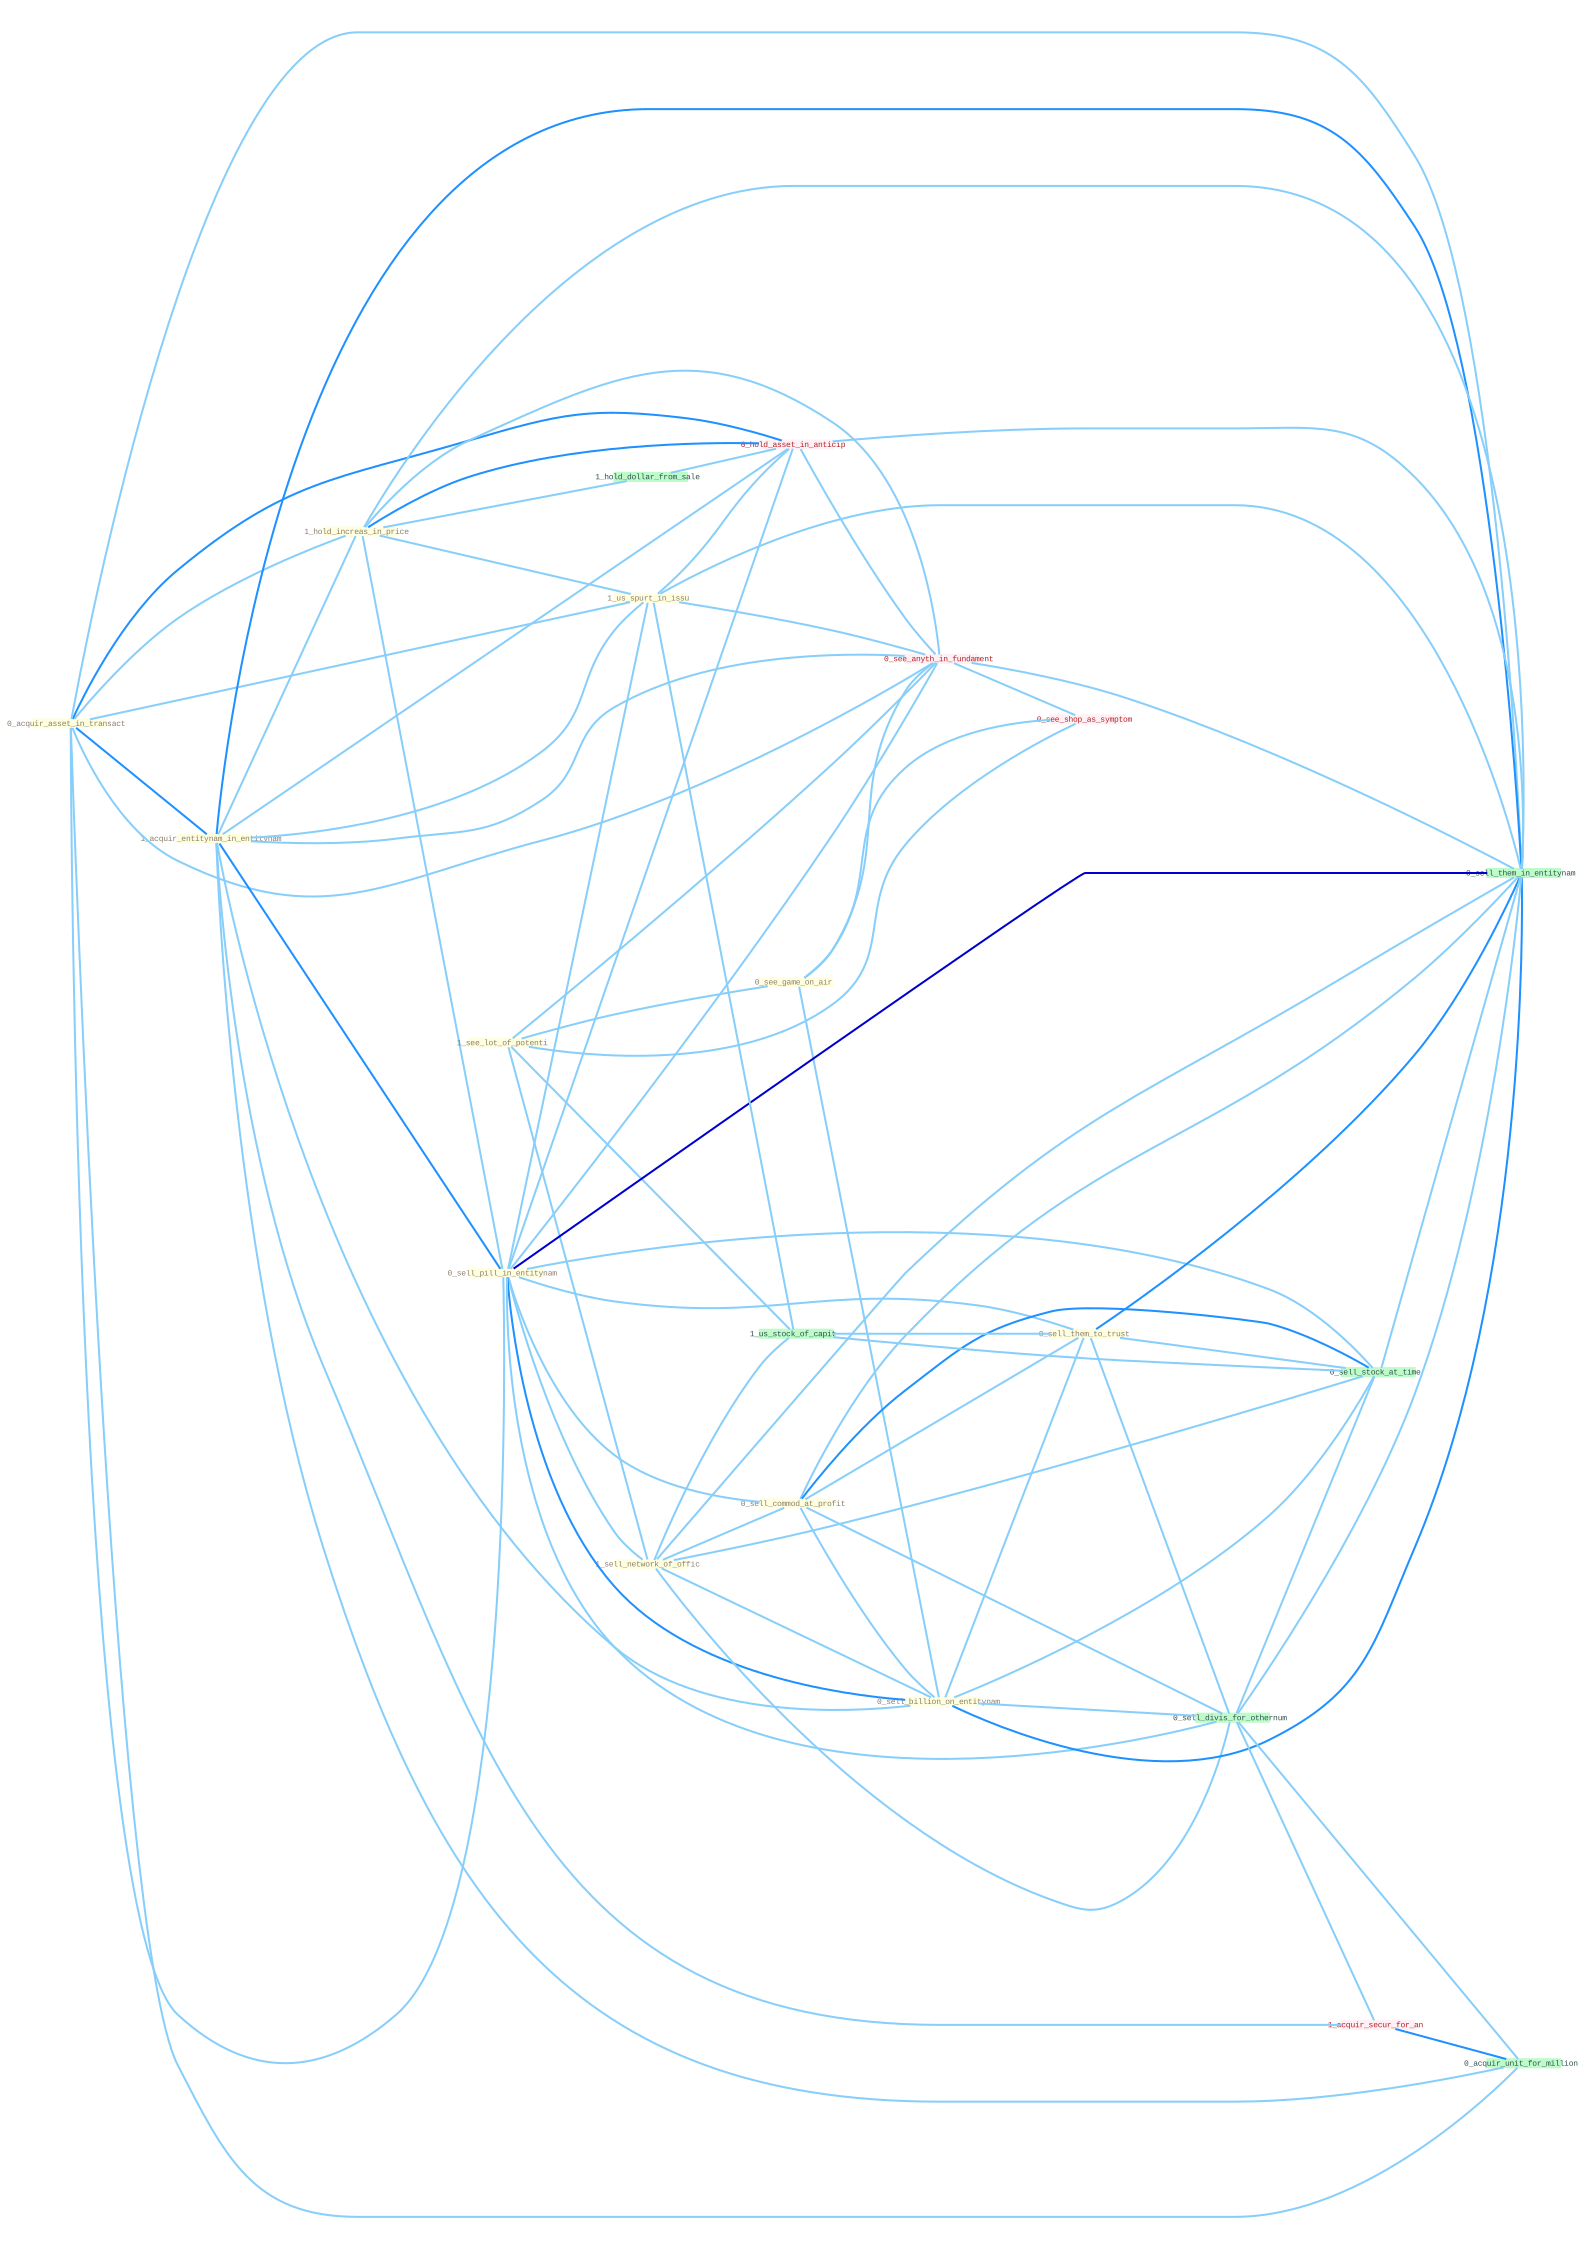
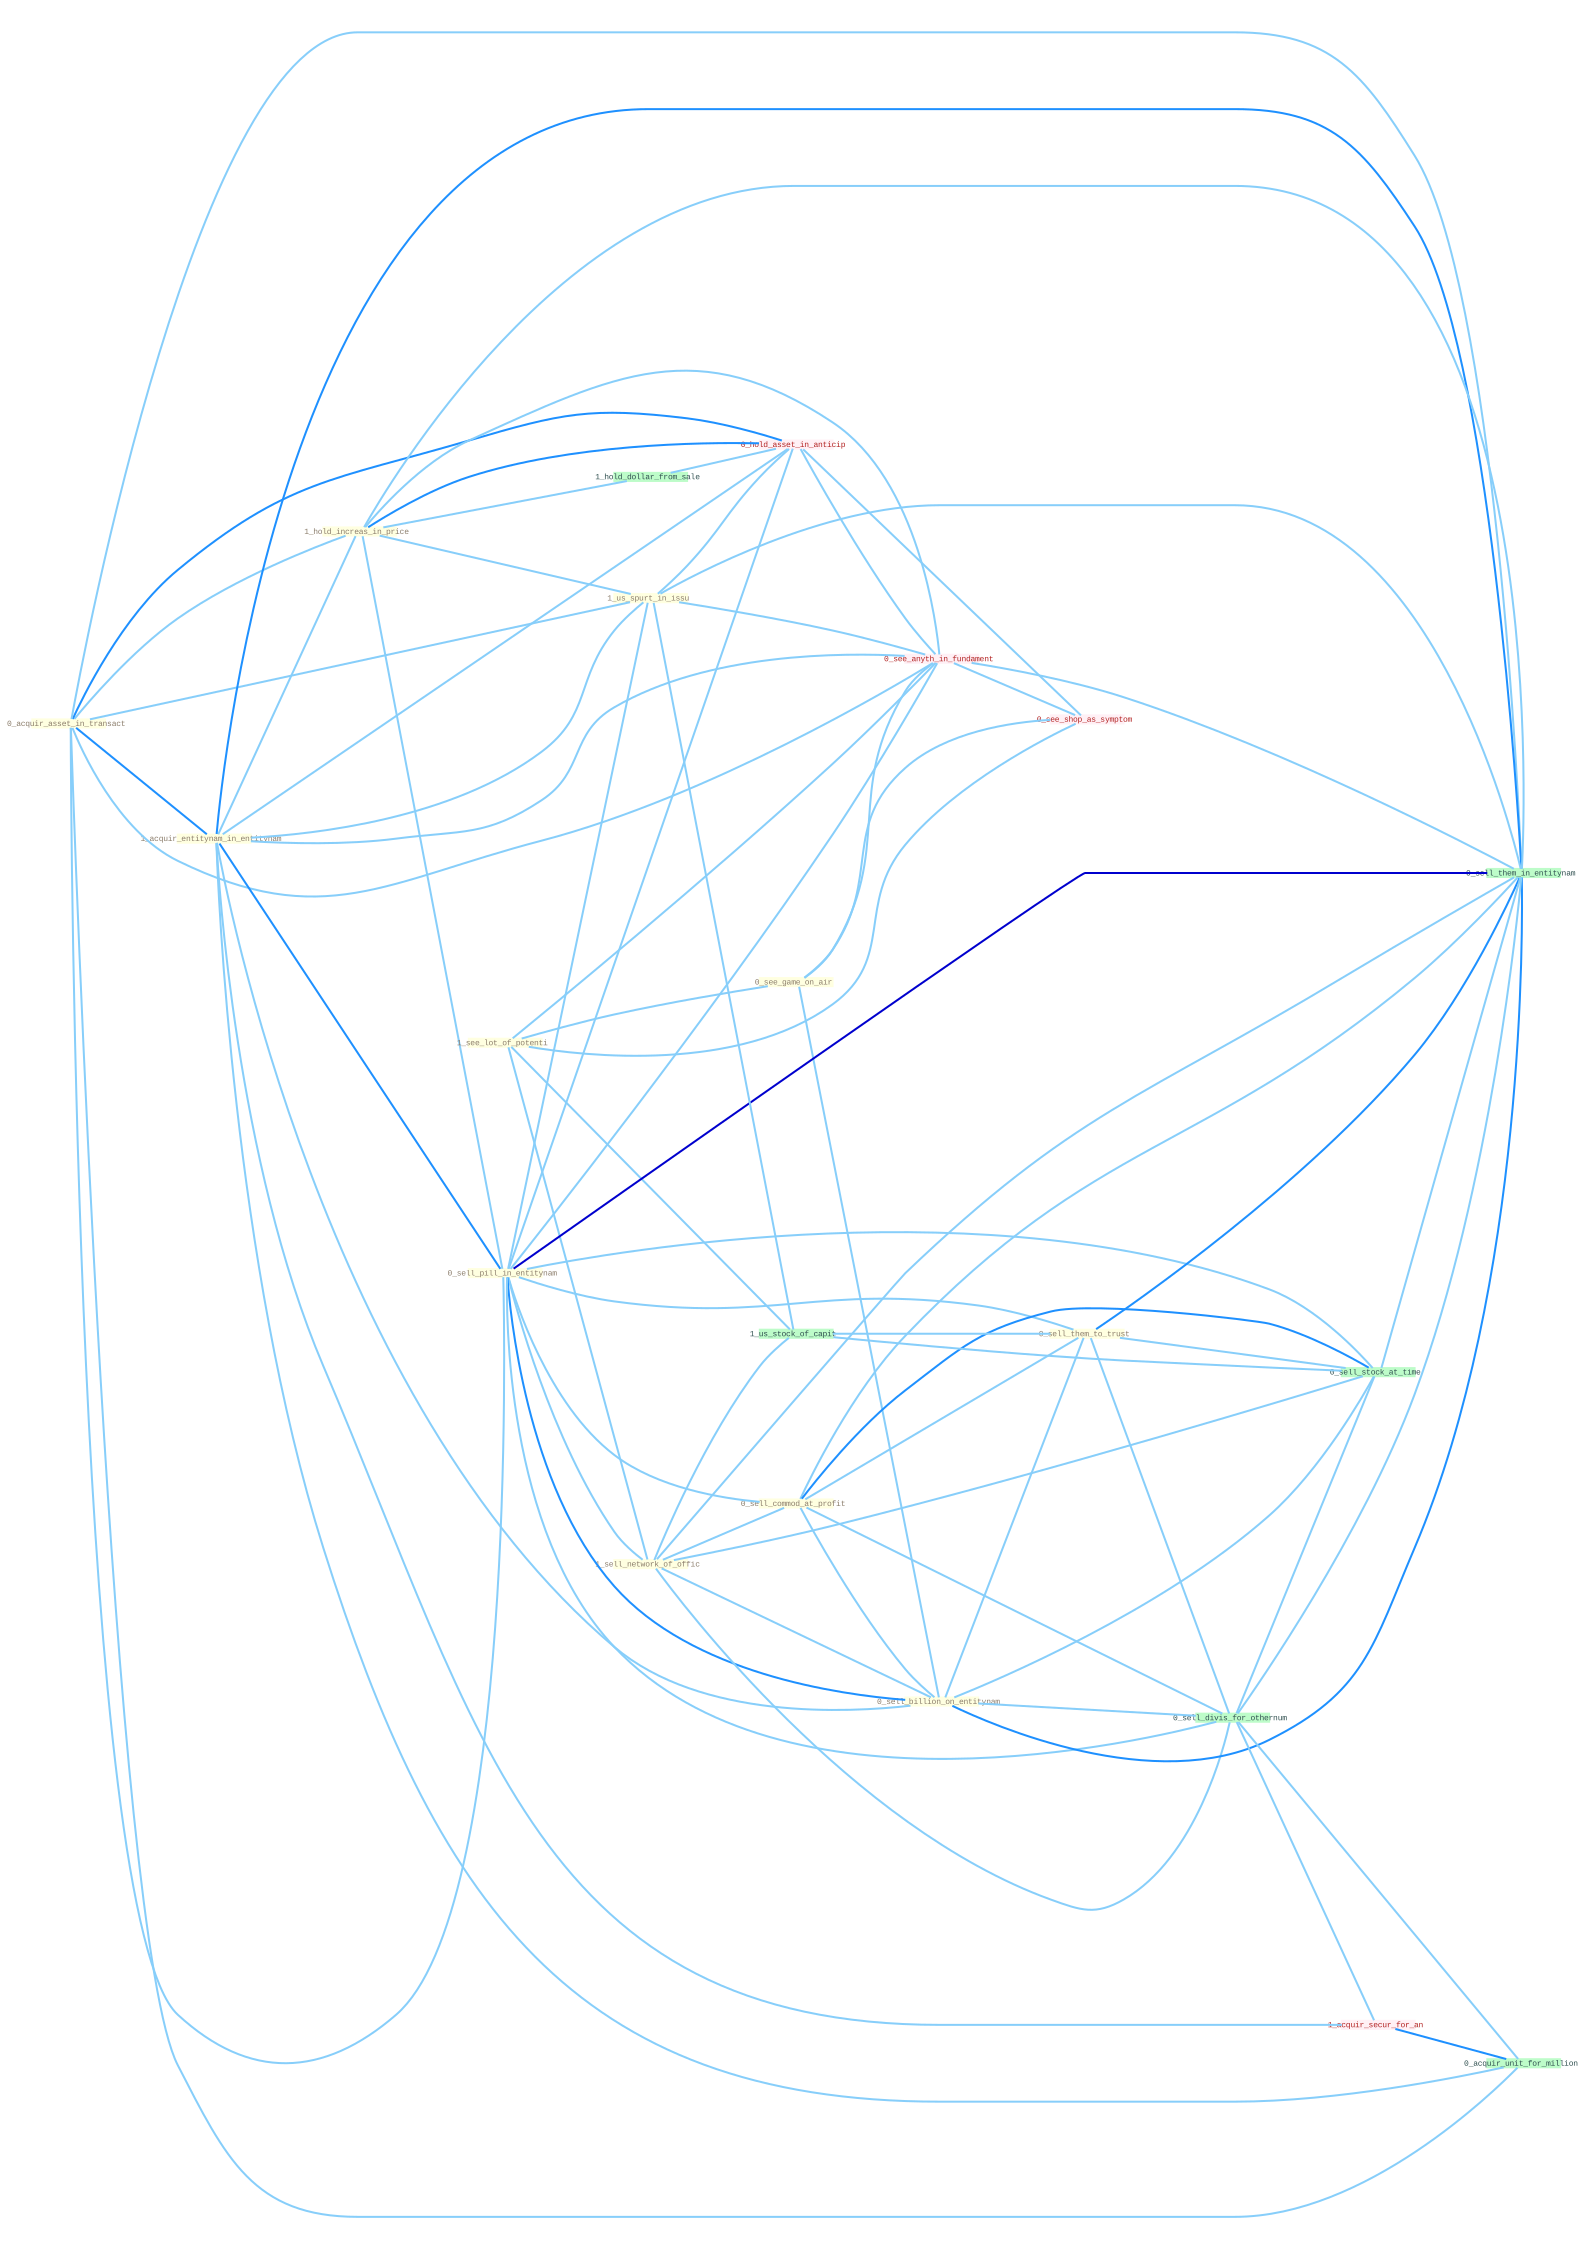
edge "0_hold_asset_in_anticip" -- "0_sell_them_in_entitynam": now "0_hold_asset_in_anticip" -- "0_see_shop_as_symptom"
